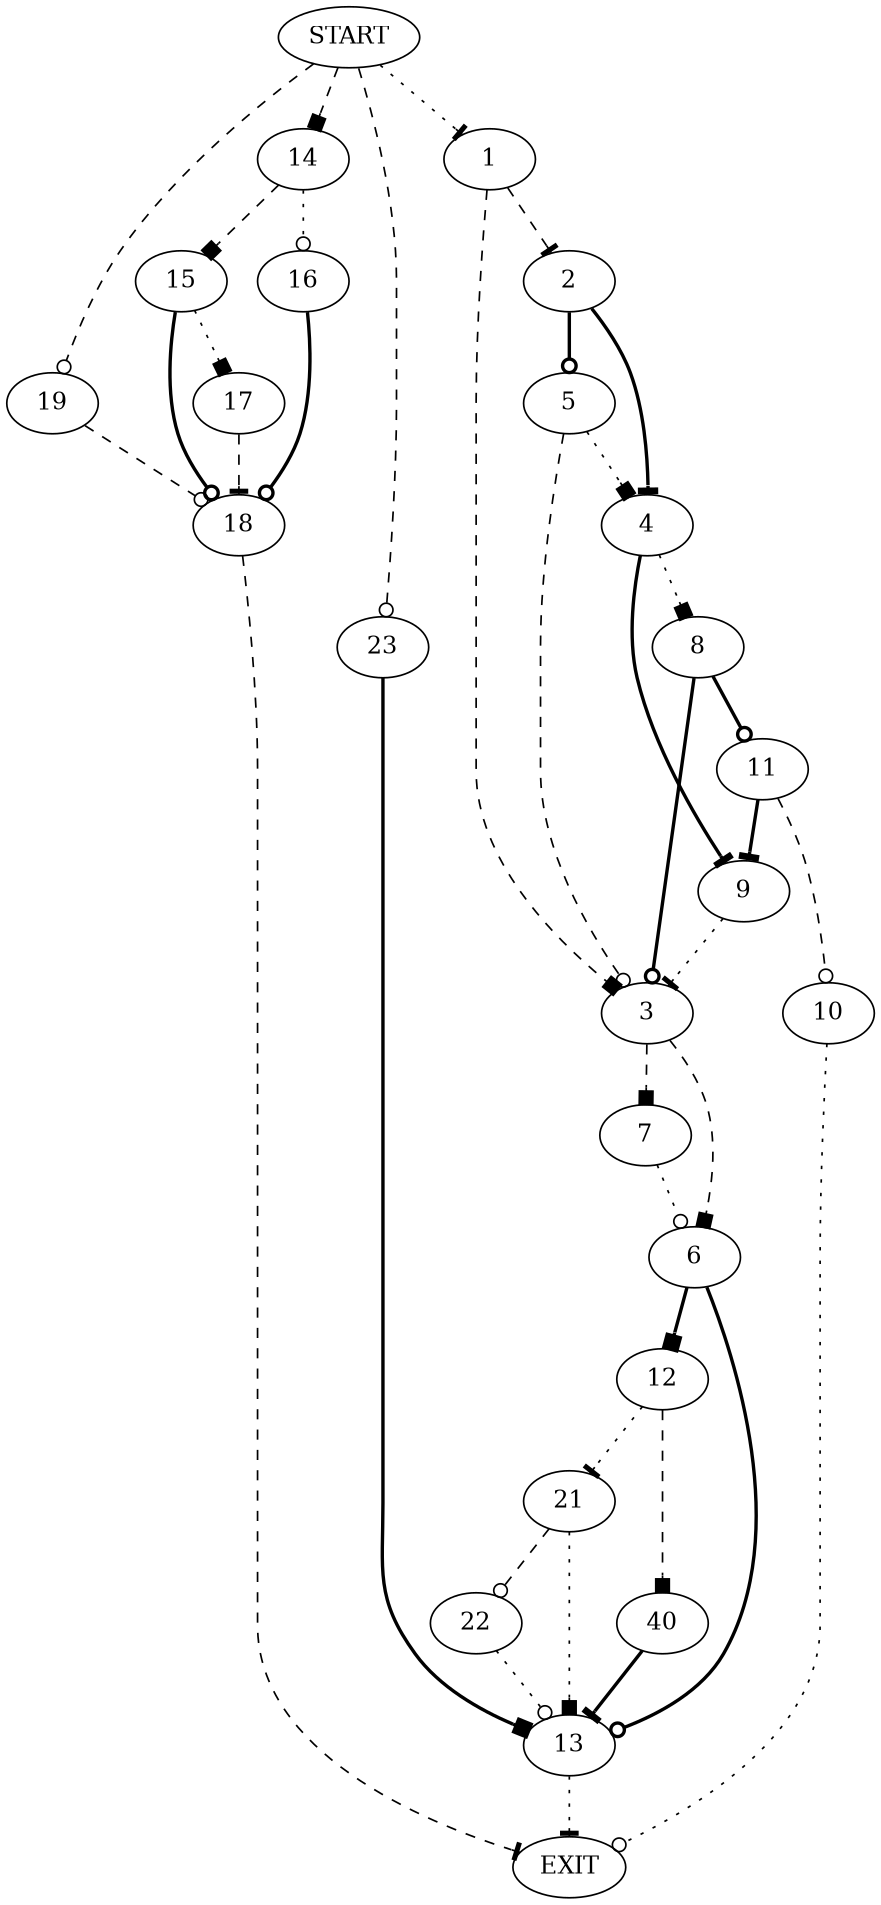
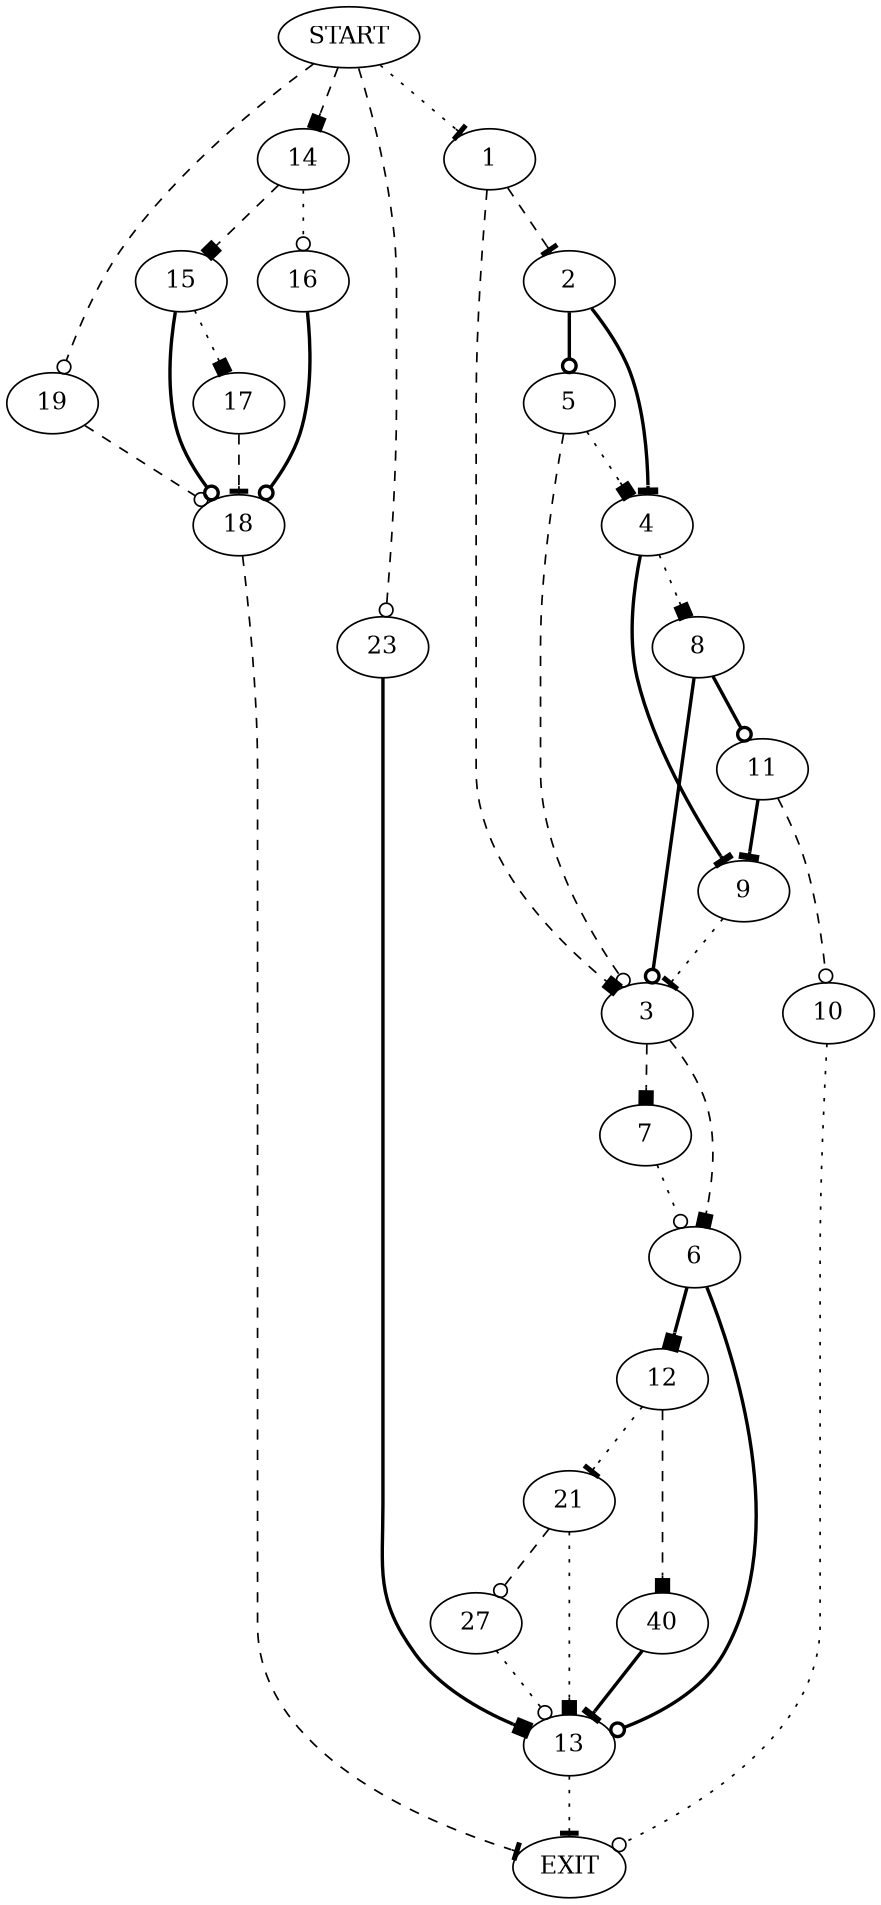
node "22": label "22" -> "27"
